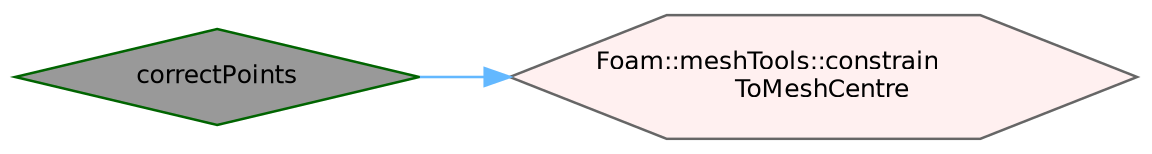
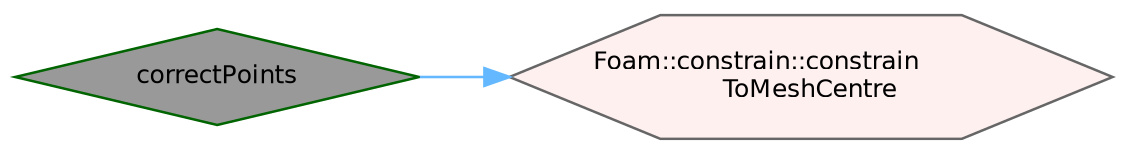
node "Foam::meshTools::constrain ToMeshCentre": label "Foam::meshTools::constrain ToMeshCentre" -> "Foam::constrain::constrain ToMeshCentre"
